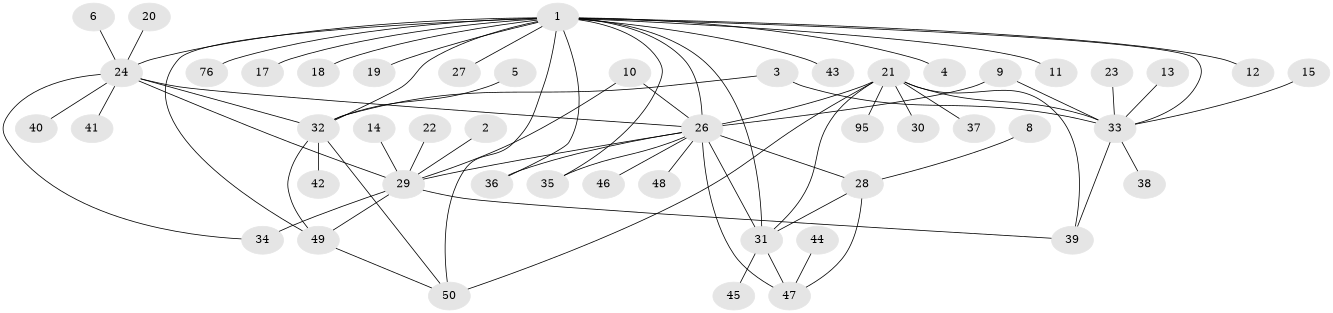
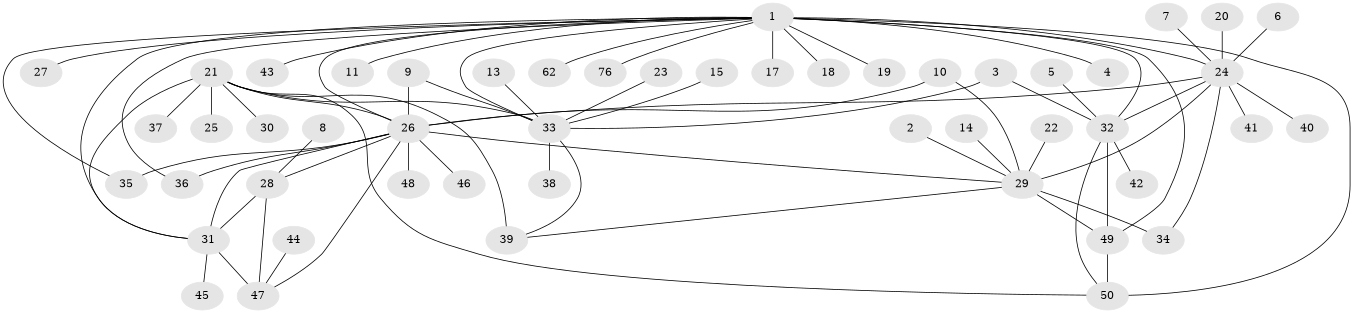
node "7": added
node "12": label "12" -> "62"
node "95": label "95" -> "25"
